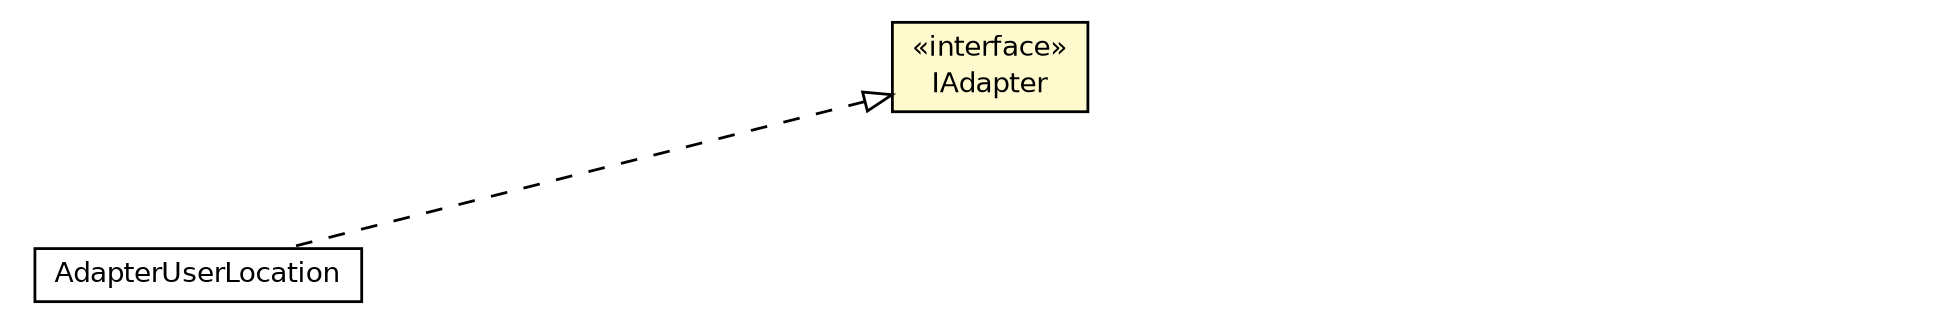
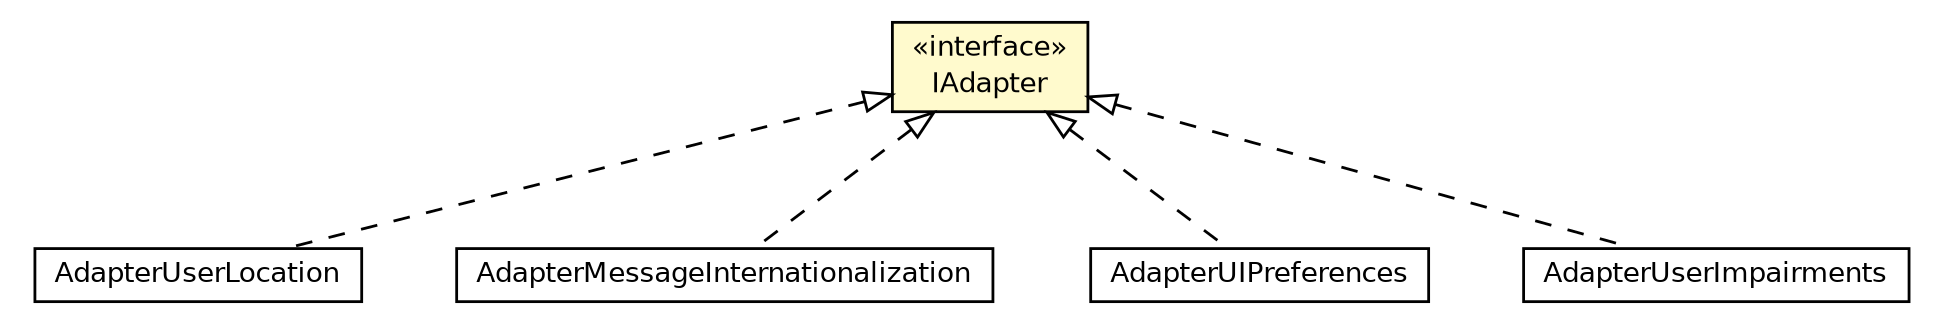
node "AdapterMessageInternationalization": added
node "AdapterUIPreferences": added
node "AdapterUserImpairments": added
